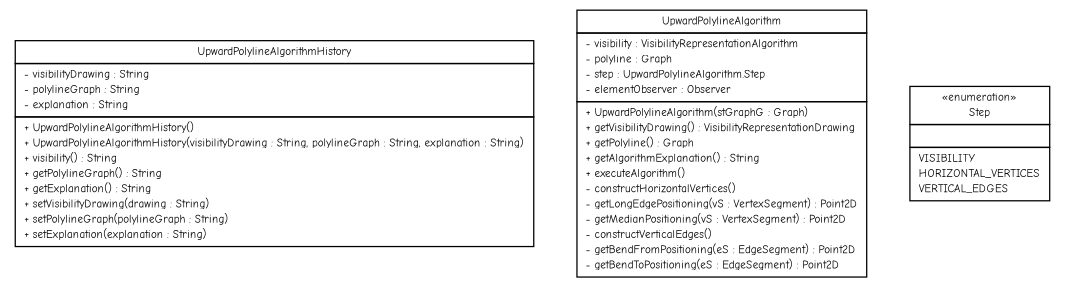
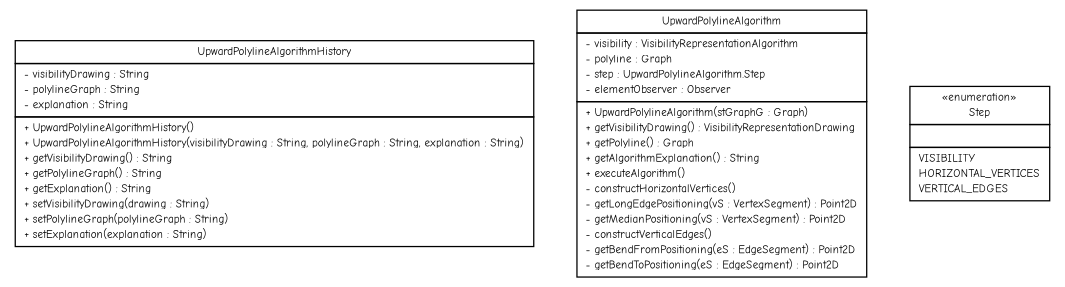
node "UpwardPolylineAlgorithmHistory": text "+ visibility() : String" -> "+ getVisibilityDrawing() : String"
